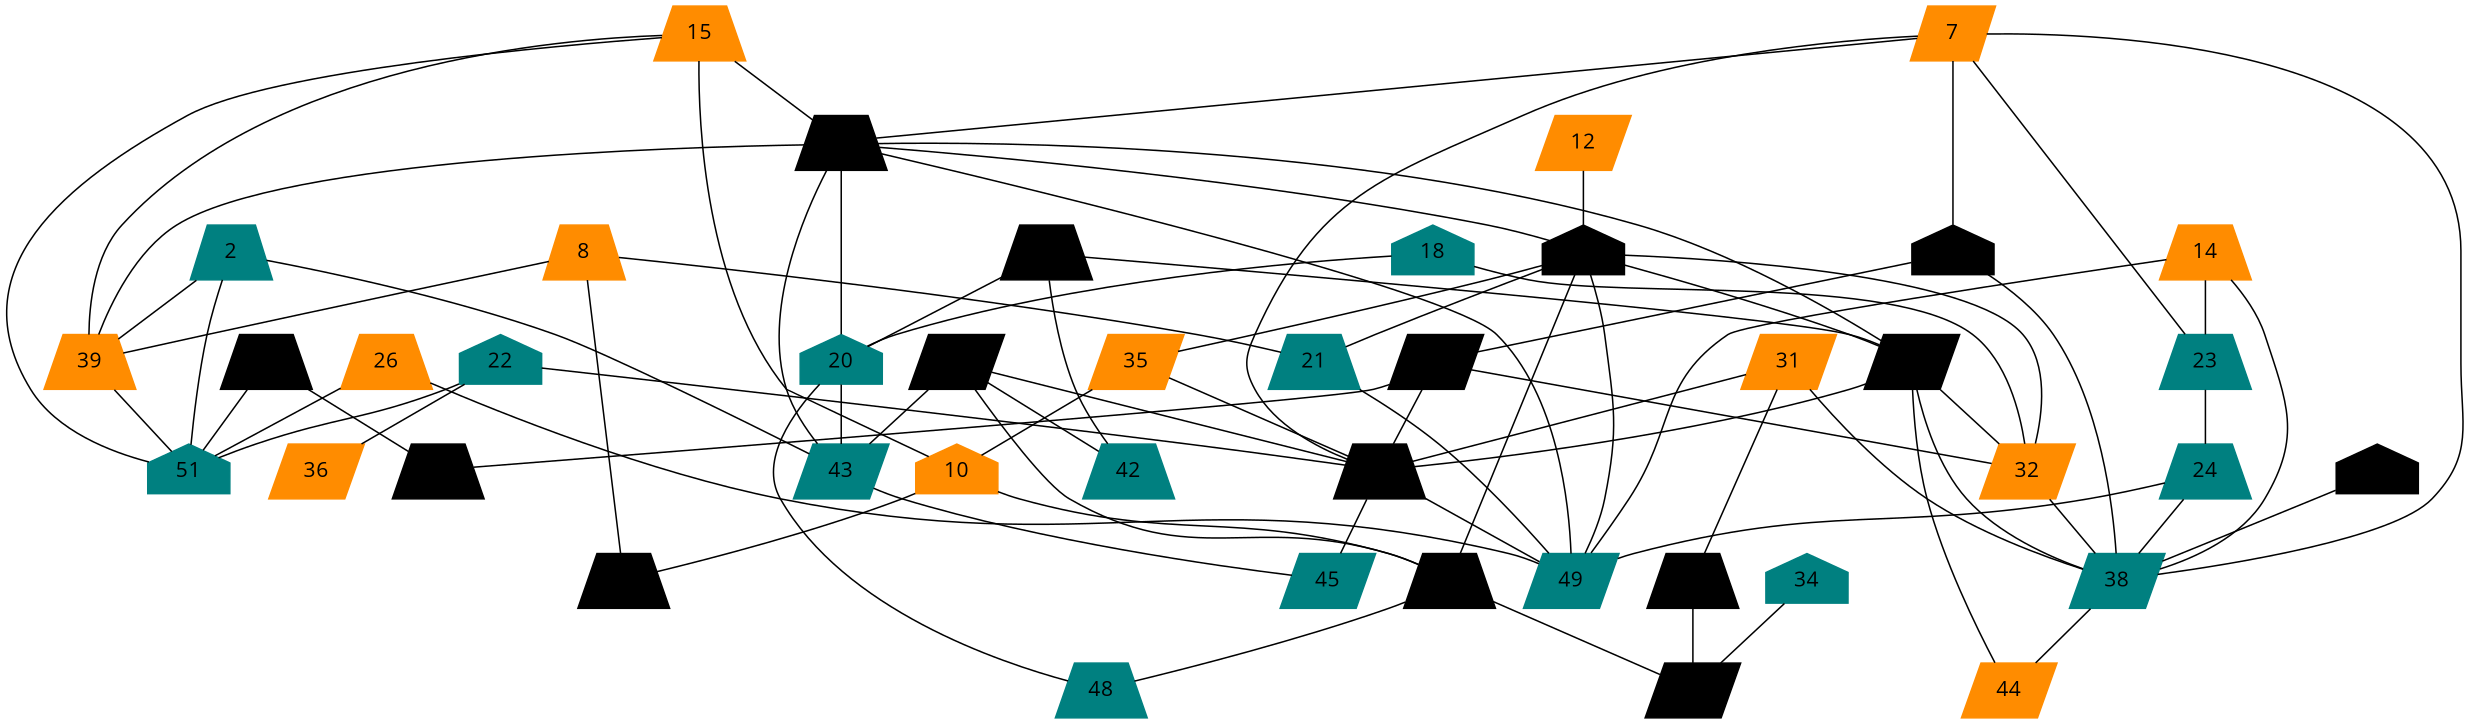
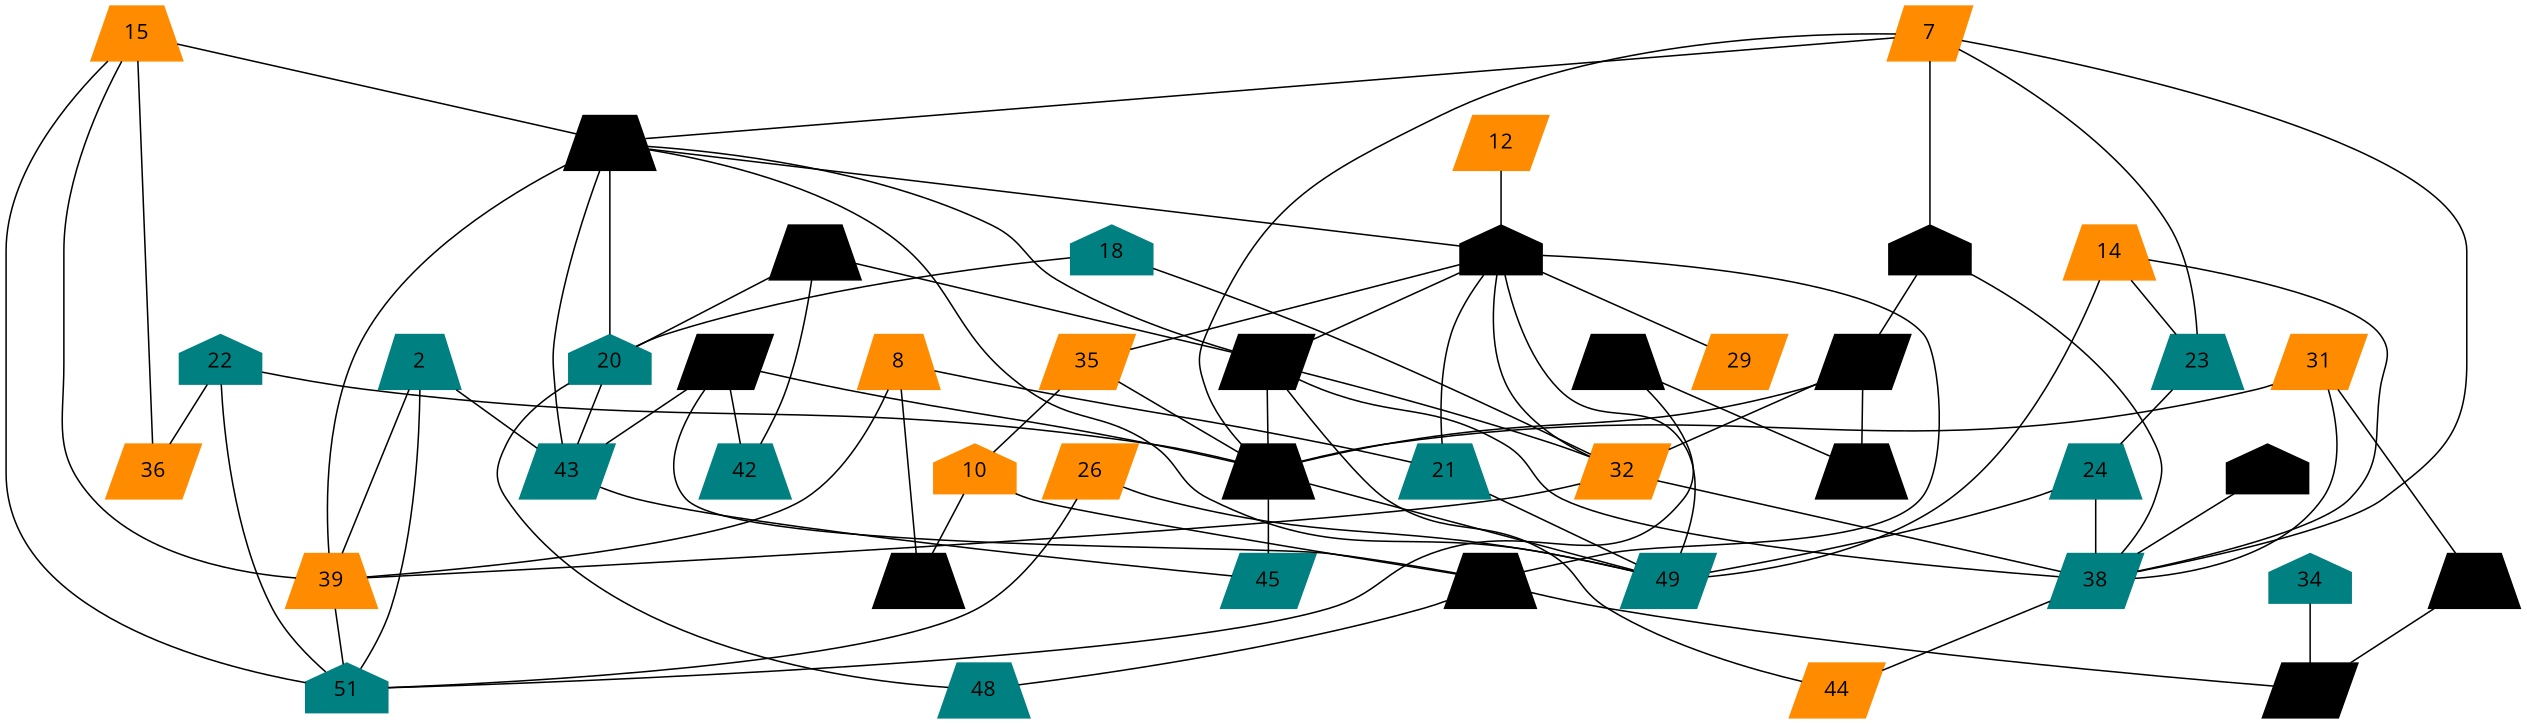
edge "15" -- "10": now "15" -- "36"
node "26": shape trapezium -> parallelogram
node "29": added
edge "32" -- "39": added
